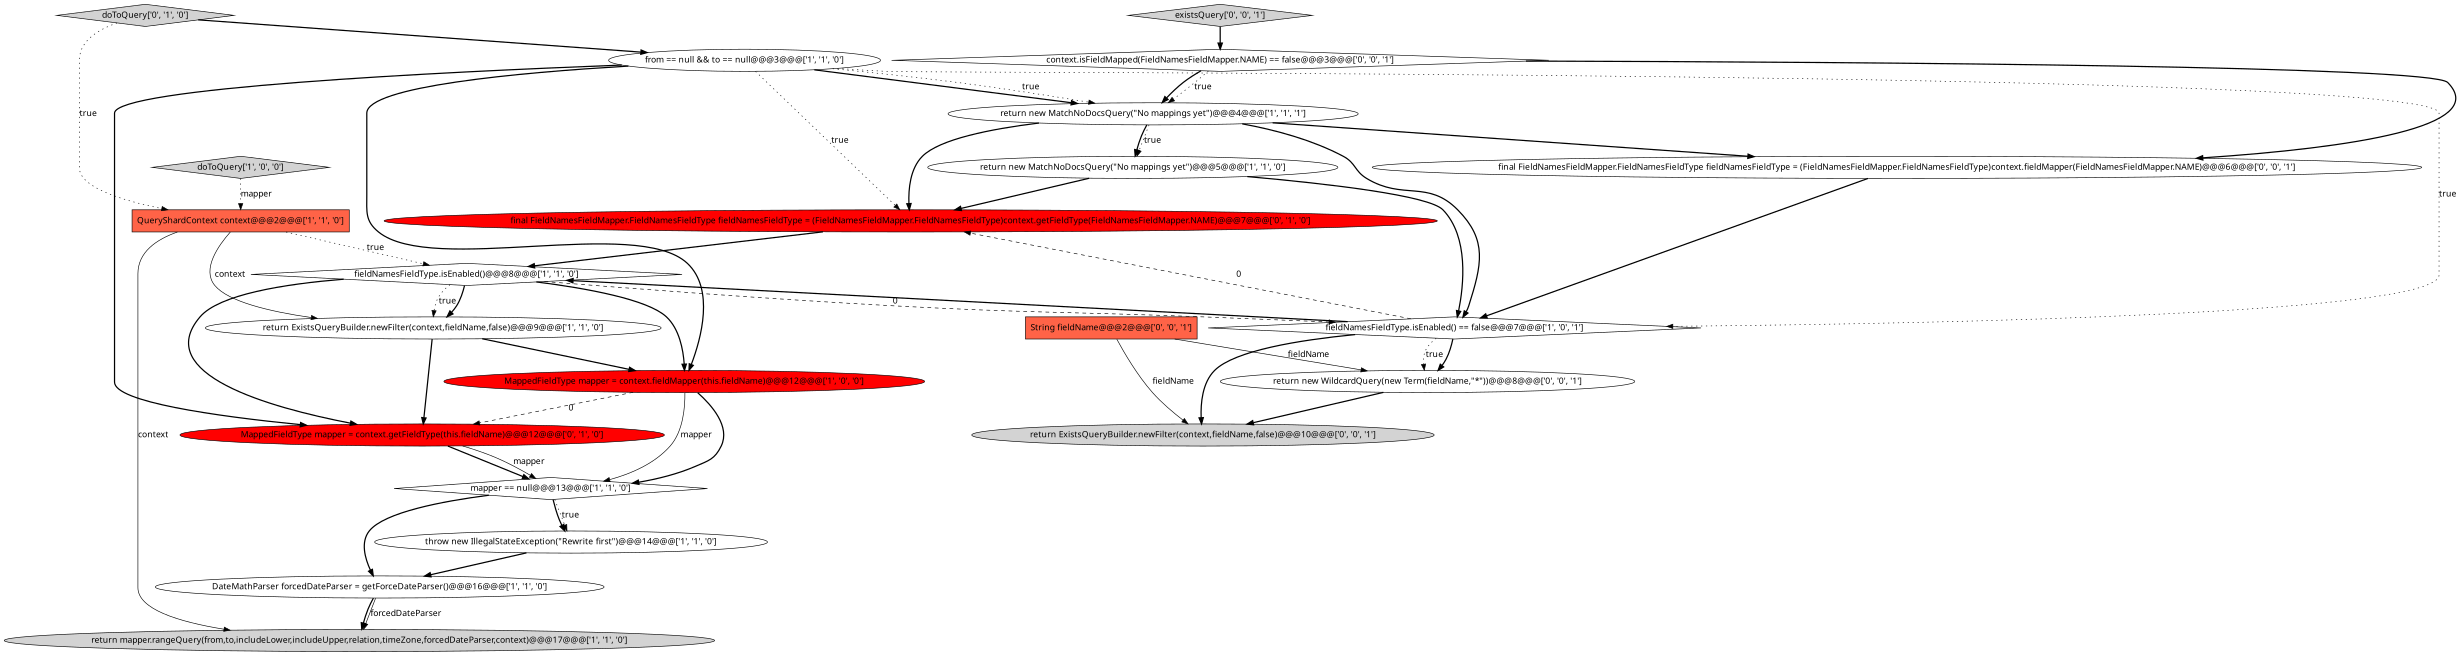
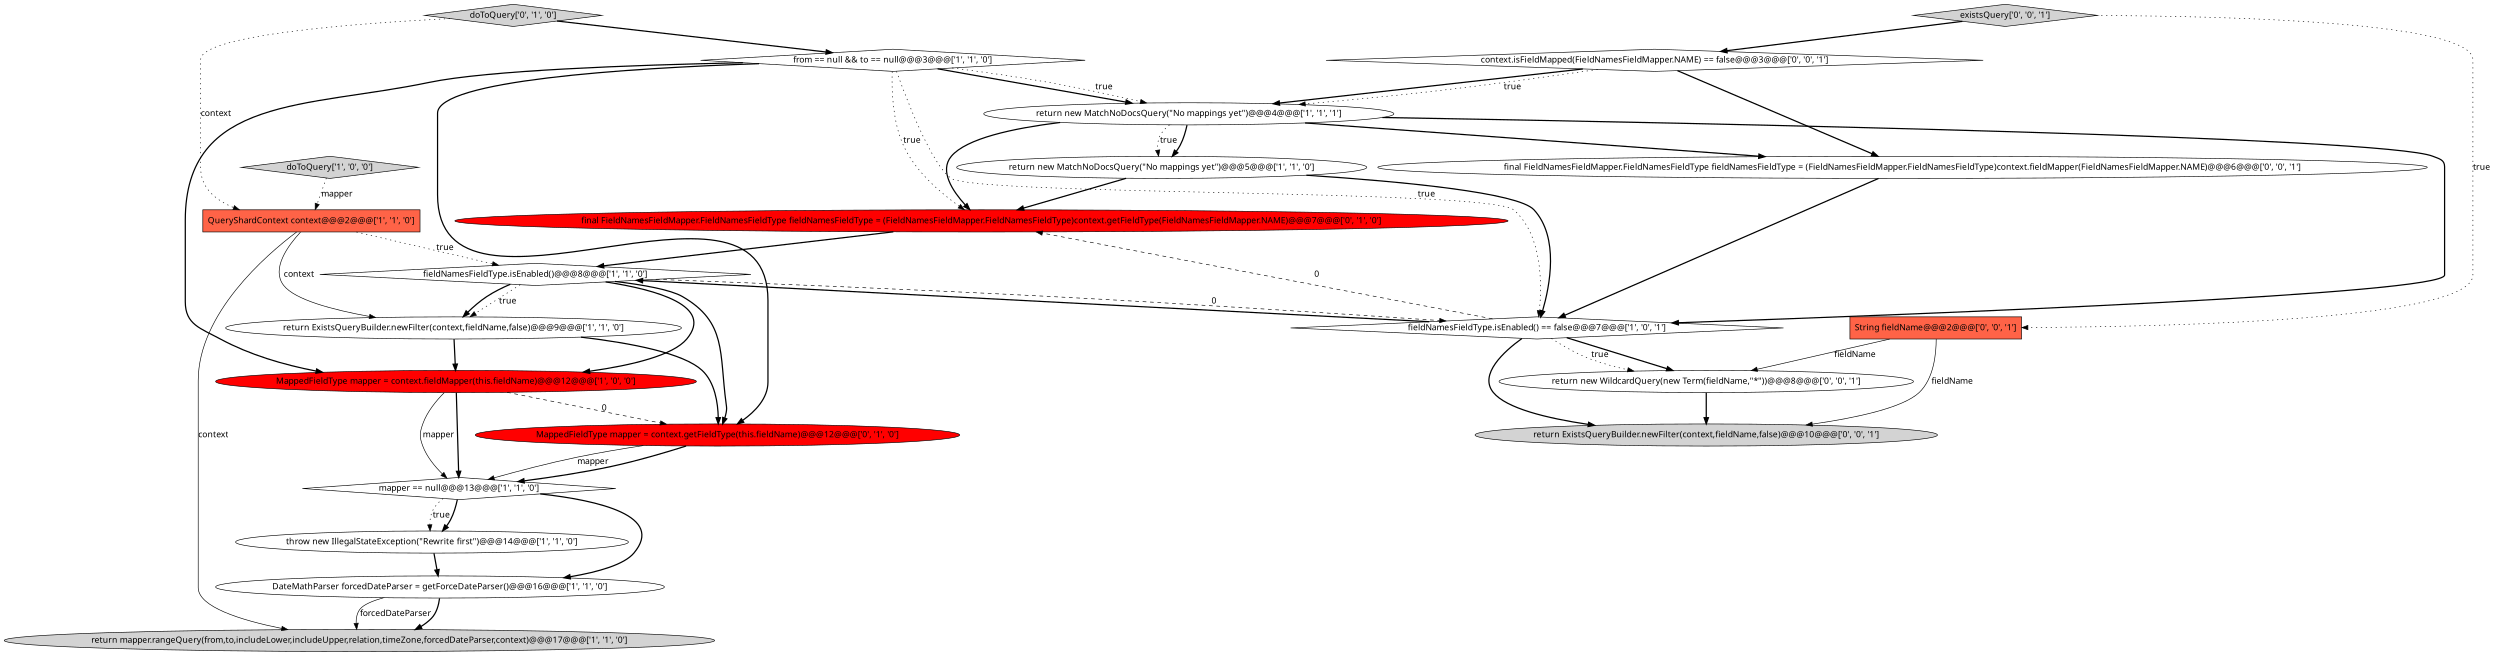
node "from == null && to == null@@@3@@@['1', '1', '0']": shape ellipse -> diamond
edge "doToQuery['0', '1', '0']" -> "QueryShardContext context@@@2@@@['1', '1', '0']": label "true" -> "context"
edge "existsQuery['0', '0', '1']" -> "String fieldName@@@2@@@['0', '0', '1']": added, label "true"
